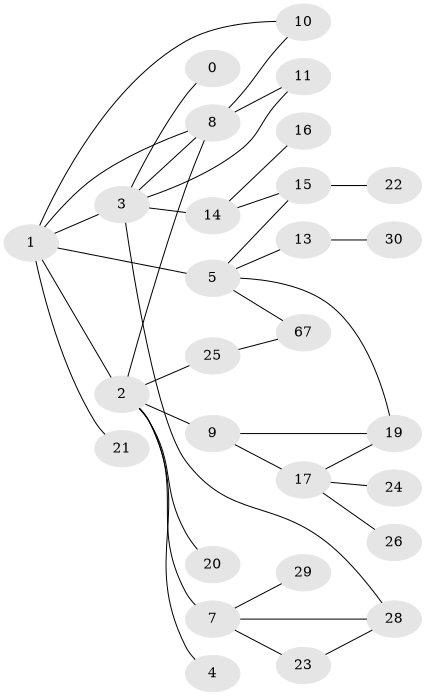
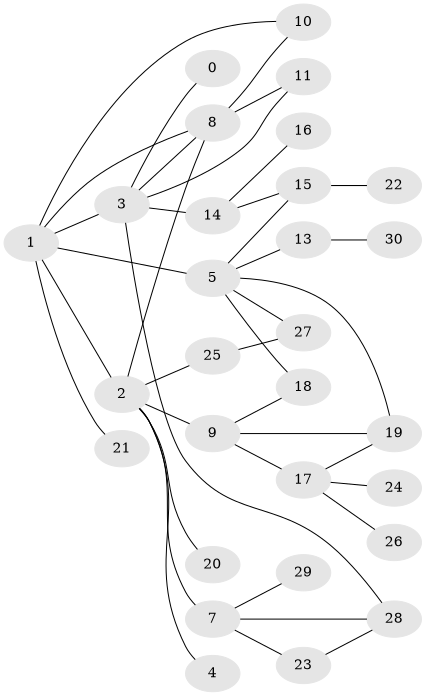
node "67": label "67" -> "27"
node "18": added
